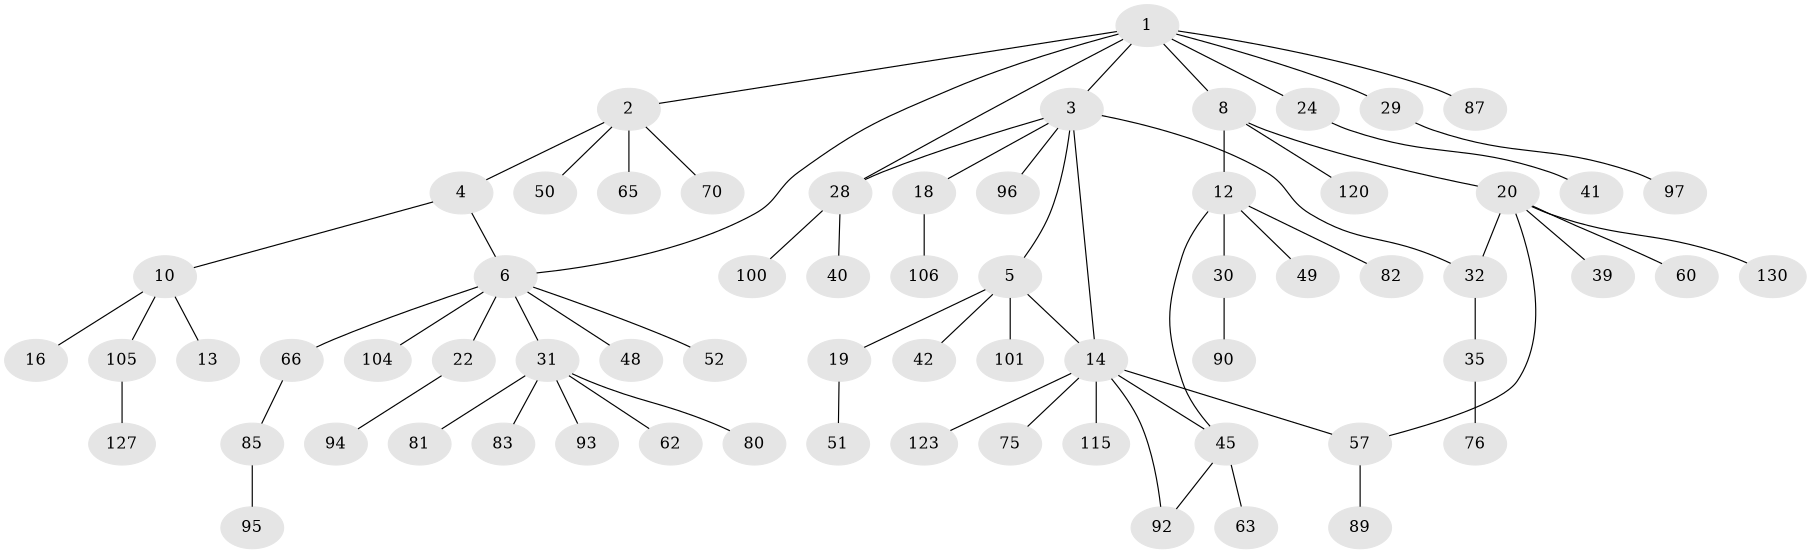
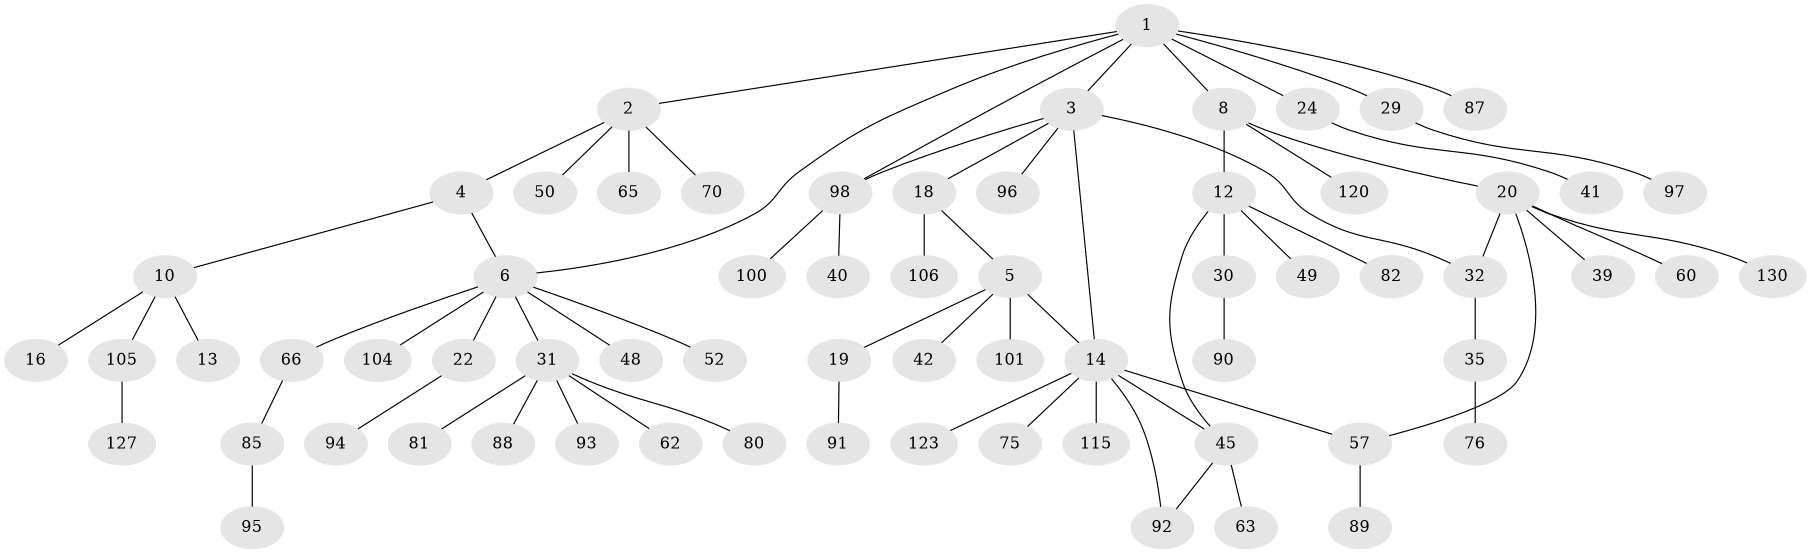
node "28": label "28" -> "98"
edge "3" -- "5": now "18" -- "5"
node "83": label "83" -> "88"
node "51": label "51" -> "91"
